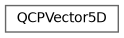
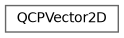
node "QCPVector5D": label "QCPVector5D" -> "QCPVector2D"
